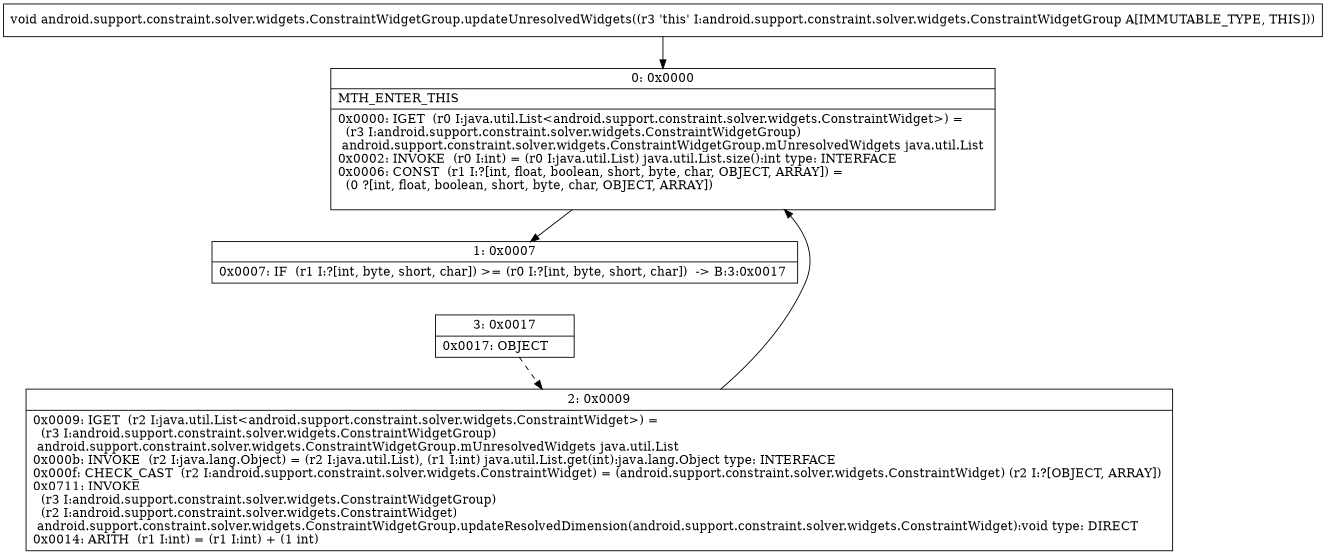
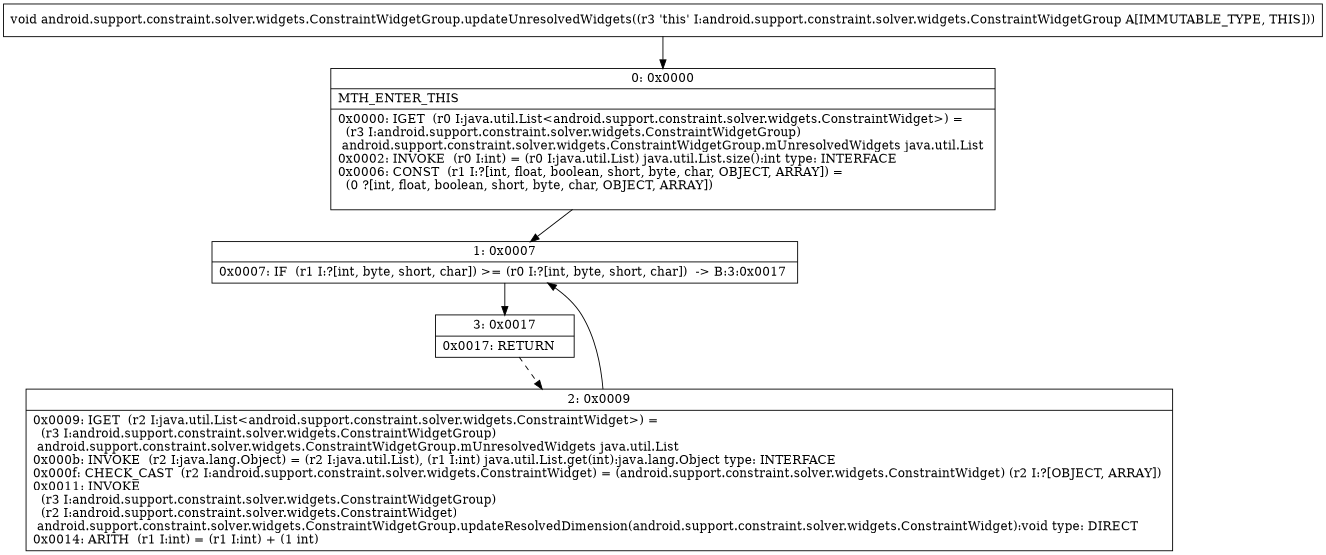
edge "1: 0x0007" -> "3: 0x0017": added
edge "2: 0x0009" -> "0: 0x0000": now "2: 0x0009" -> "1: 0x0007"
node "3: 0x0017": text "0x0017: OBJECT" -> "0x0017: RETURN"
node "2: 0x0009": text "0x0711: INVOKE" -> "0x0011: INVOKE"
